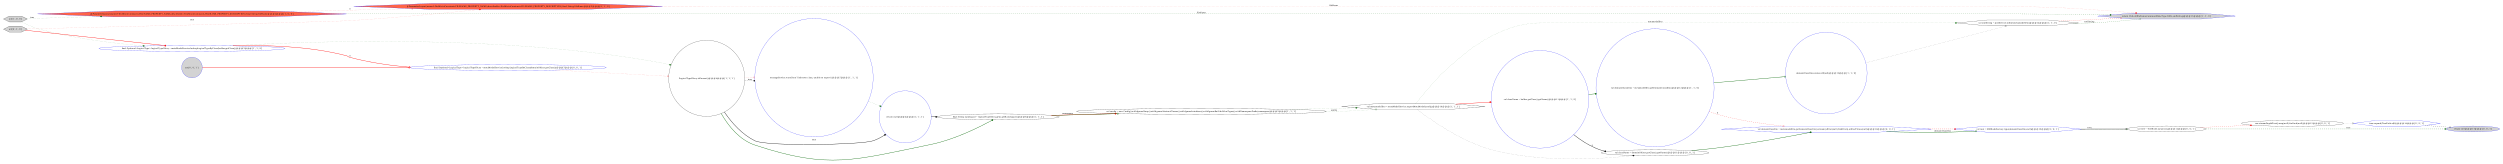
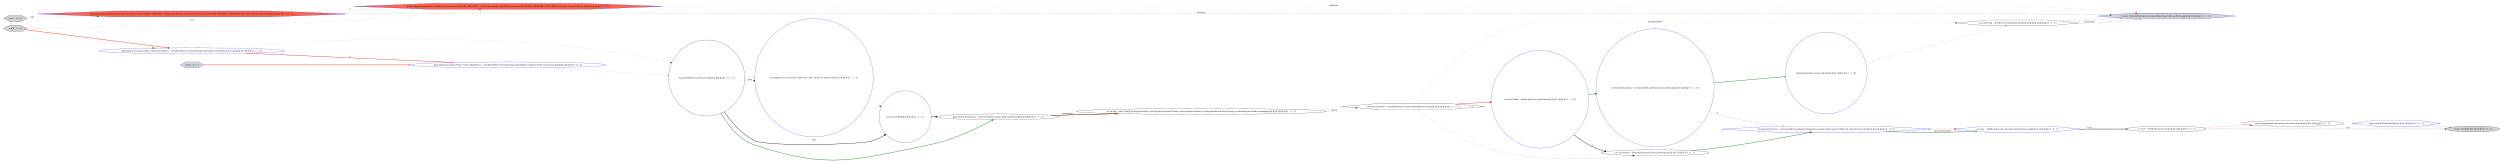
node "act['0', '0', '1']": shape circle -> hexagon
node "return tree@@@17@@@['0', '0', '1']": color blue -> black
